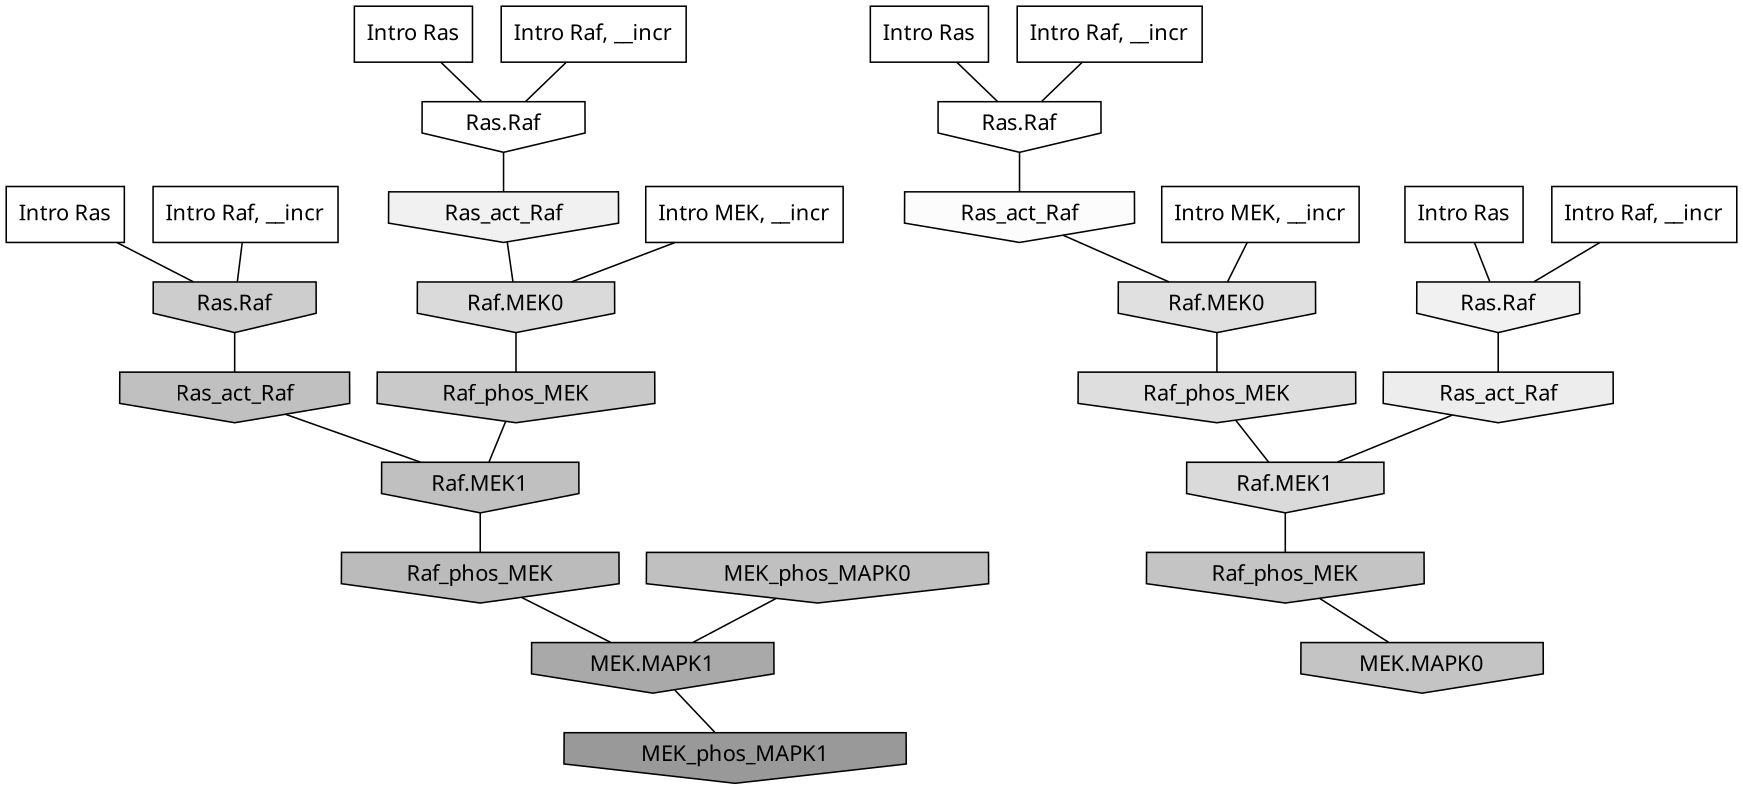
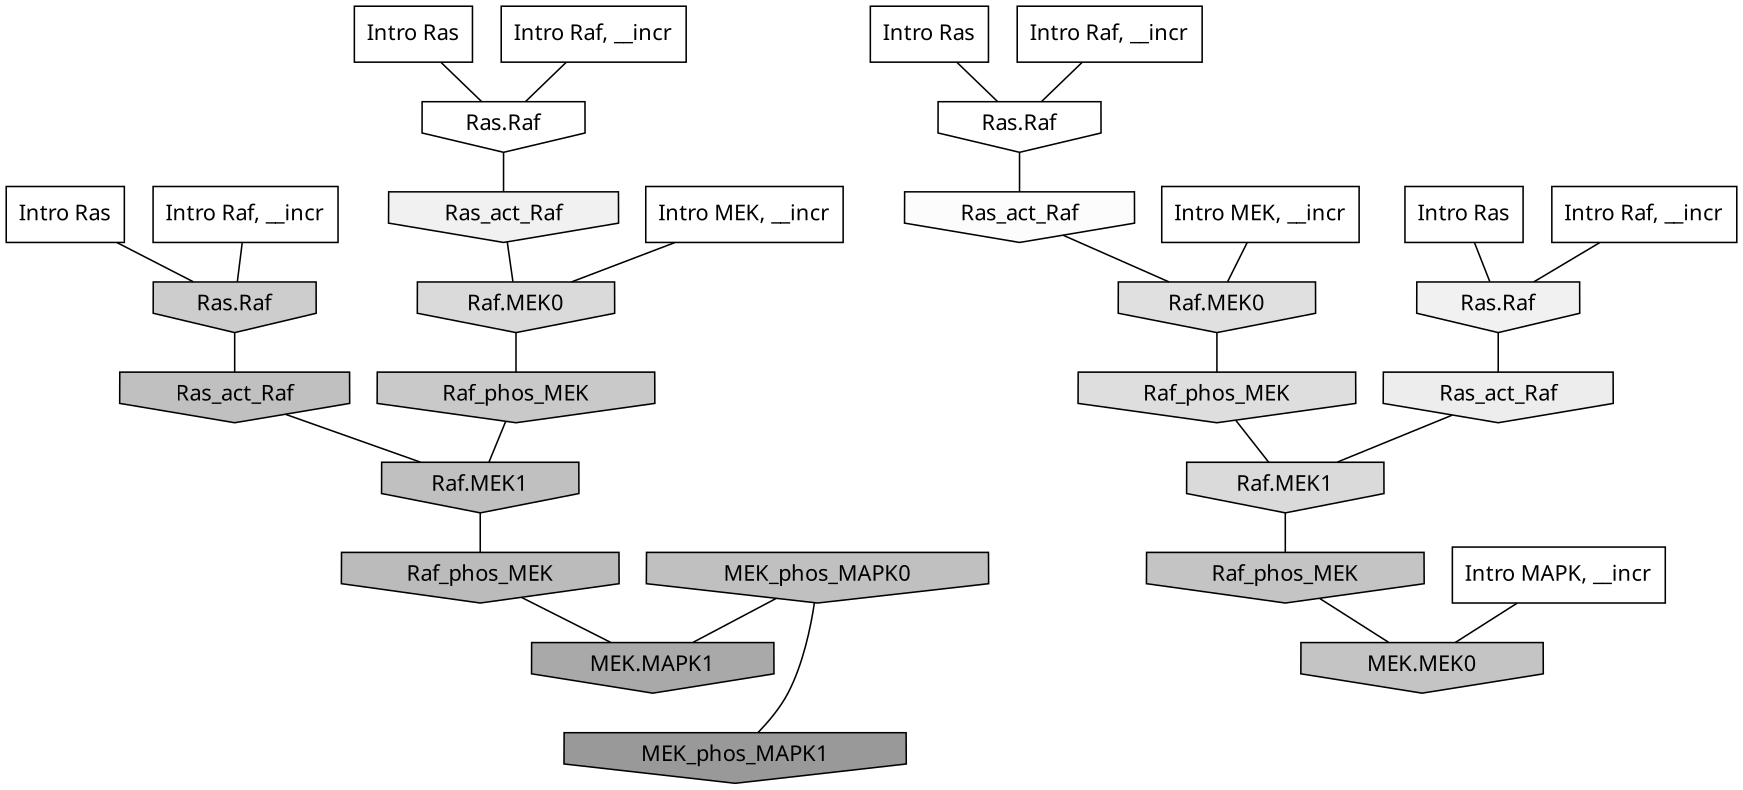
node "Intro MAPK, __incr": added
node "MEK.MAPK0": label "MEK.MAPK0" -> "MEK.MEK0"
edge "MEK.MAPK1" -- "MEK_phos_MAPK1": now "MEK_phos_MAPK0" -- "MEK_phos_MAPK1"
